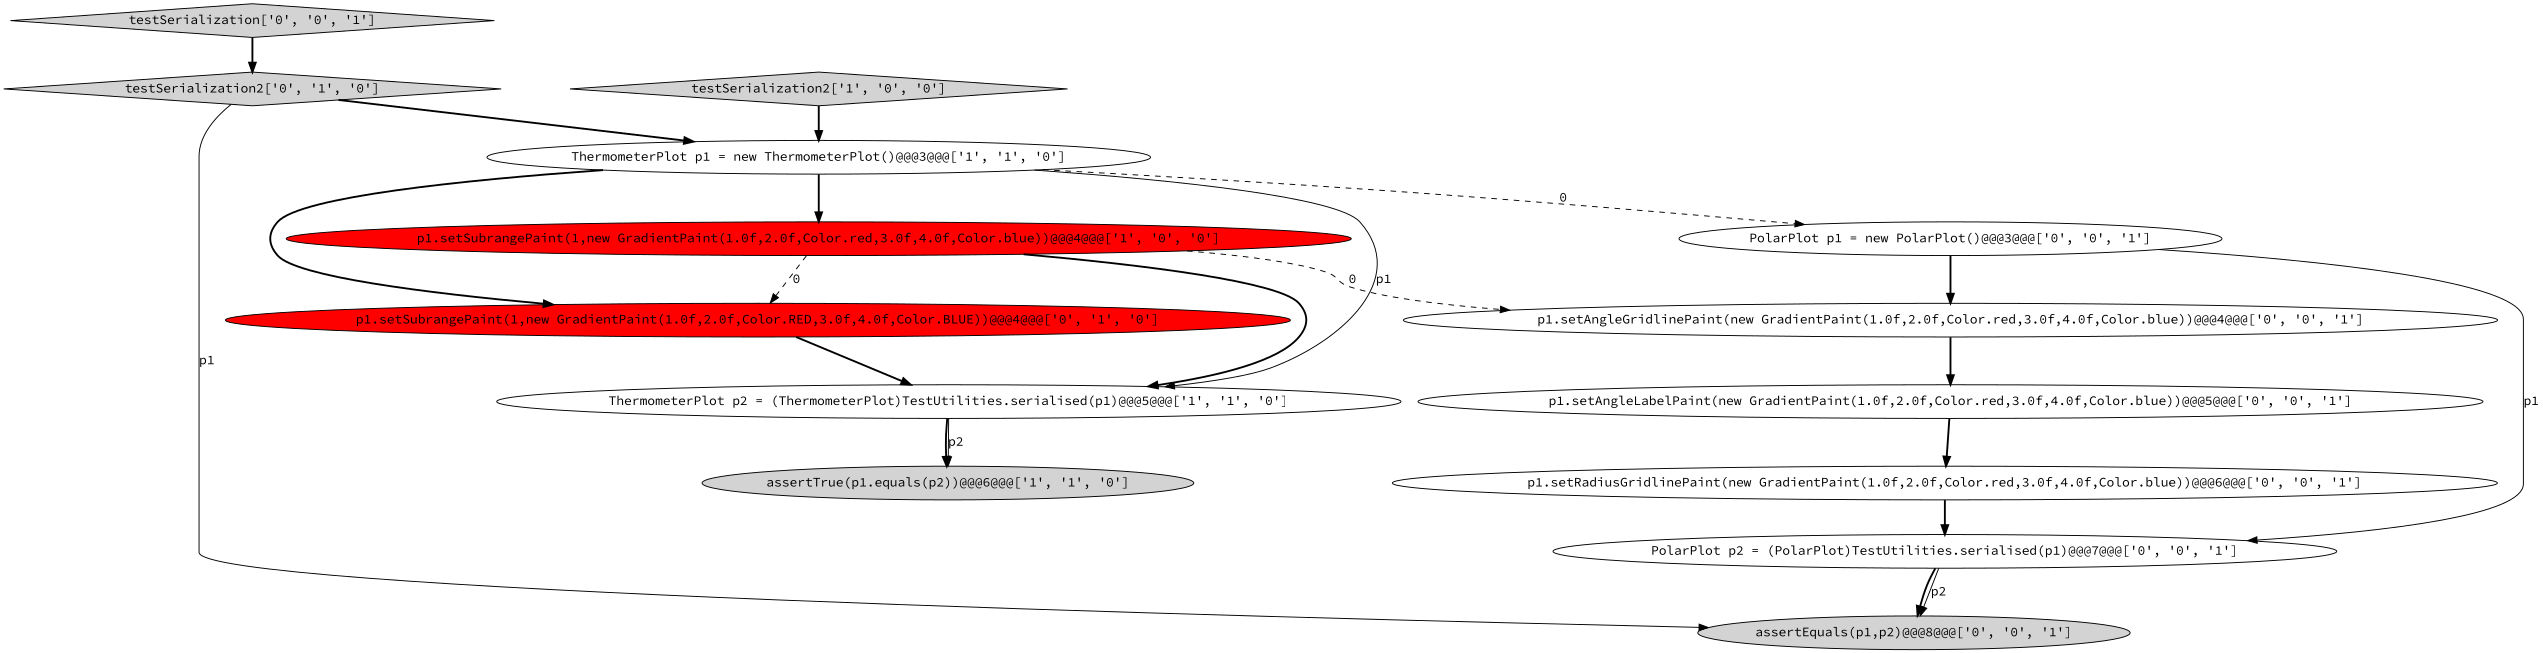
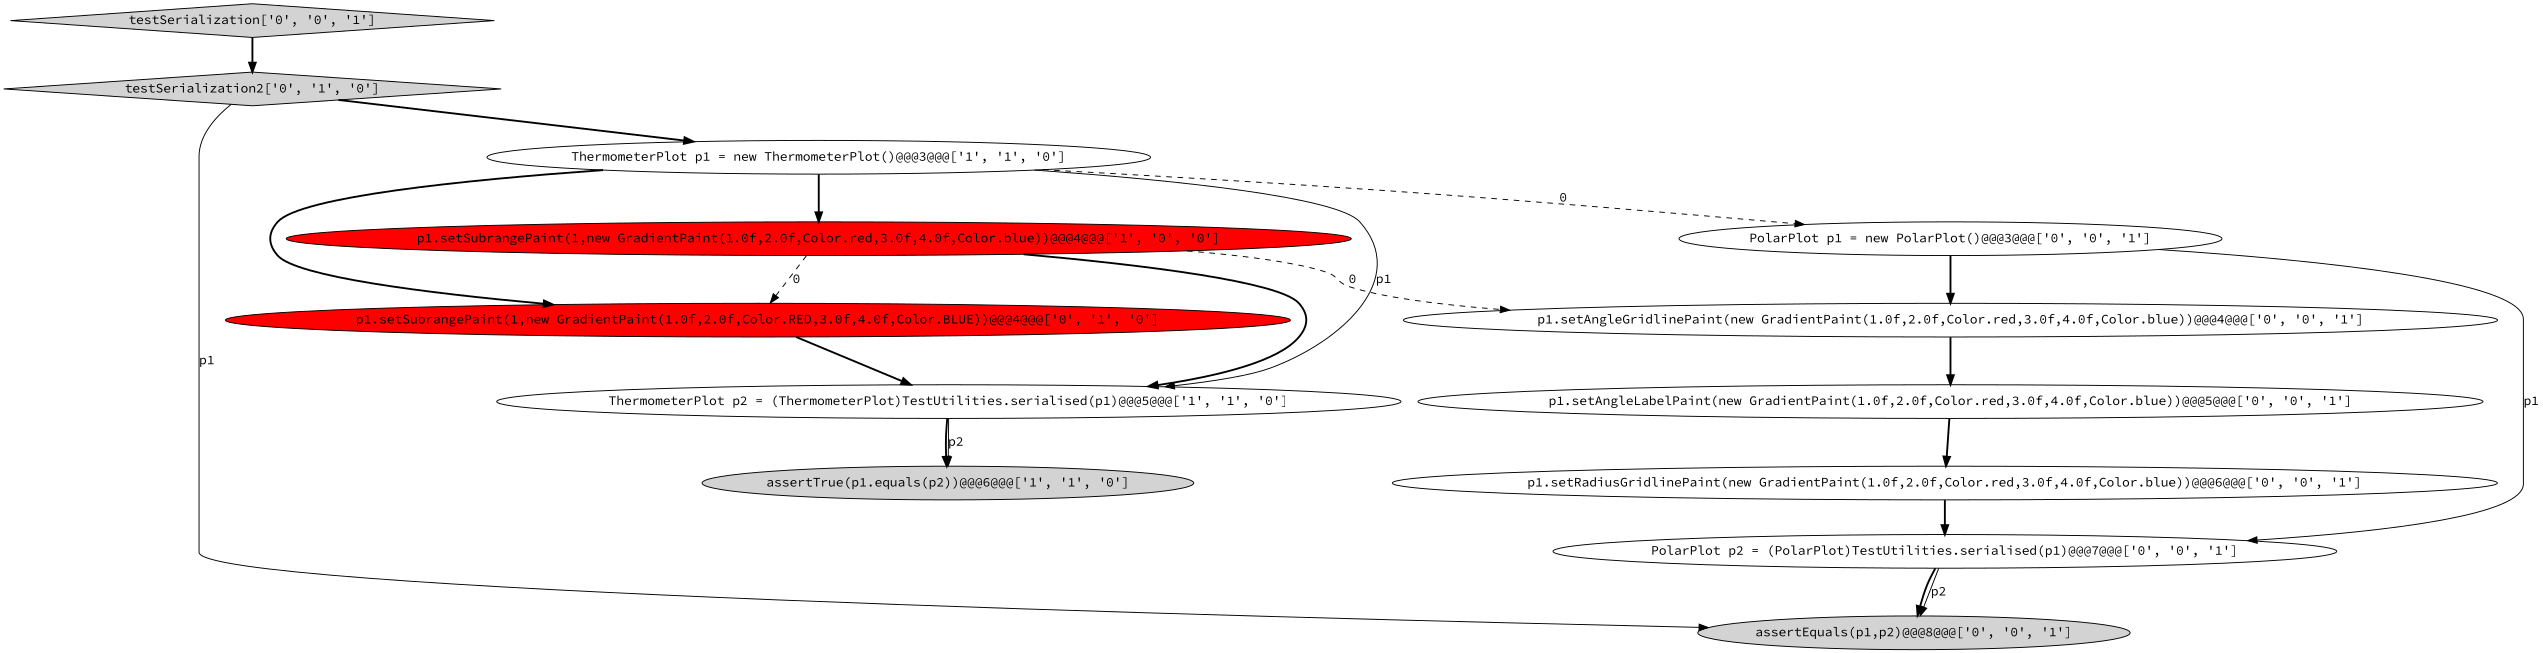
node "testSerialization2['1', '0', '0']": removed
